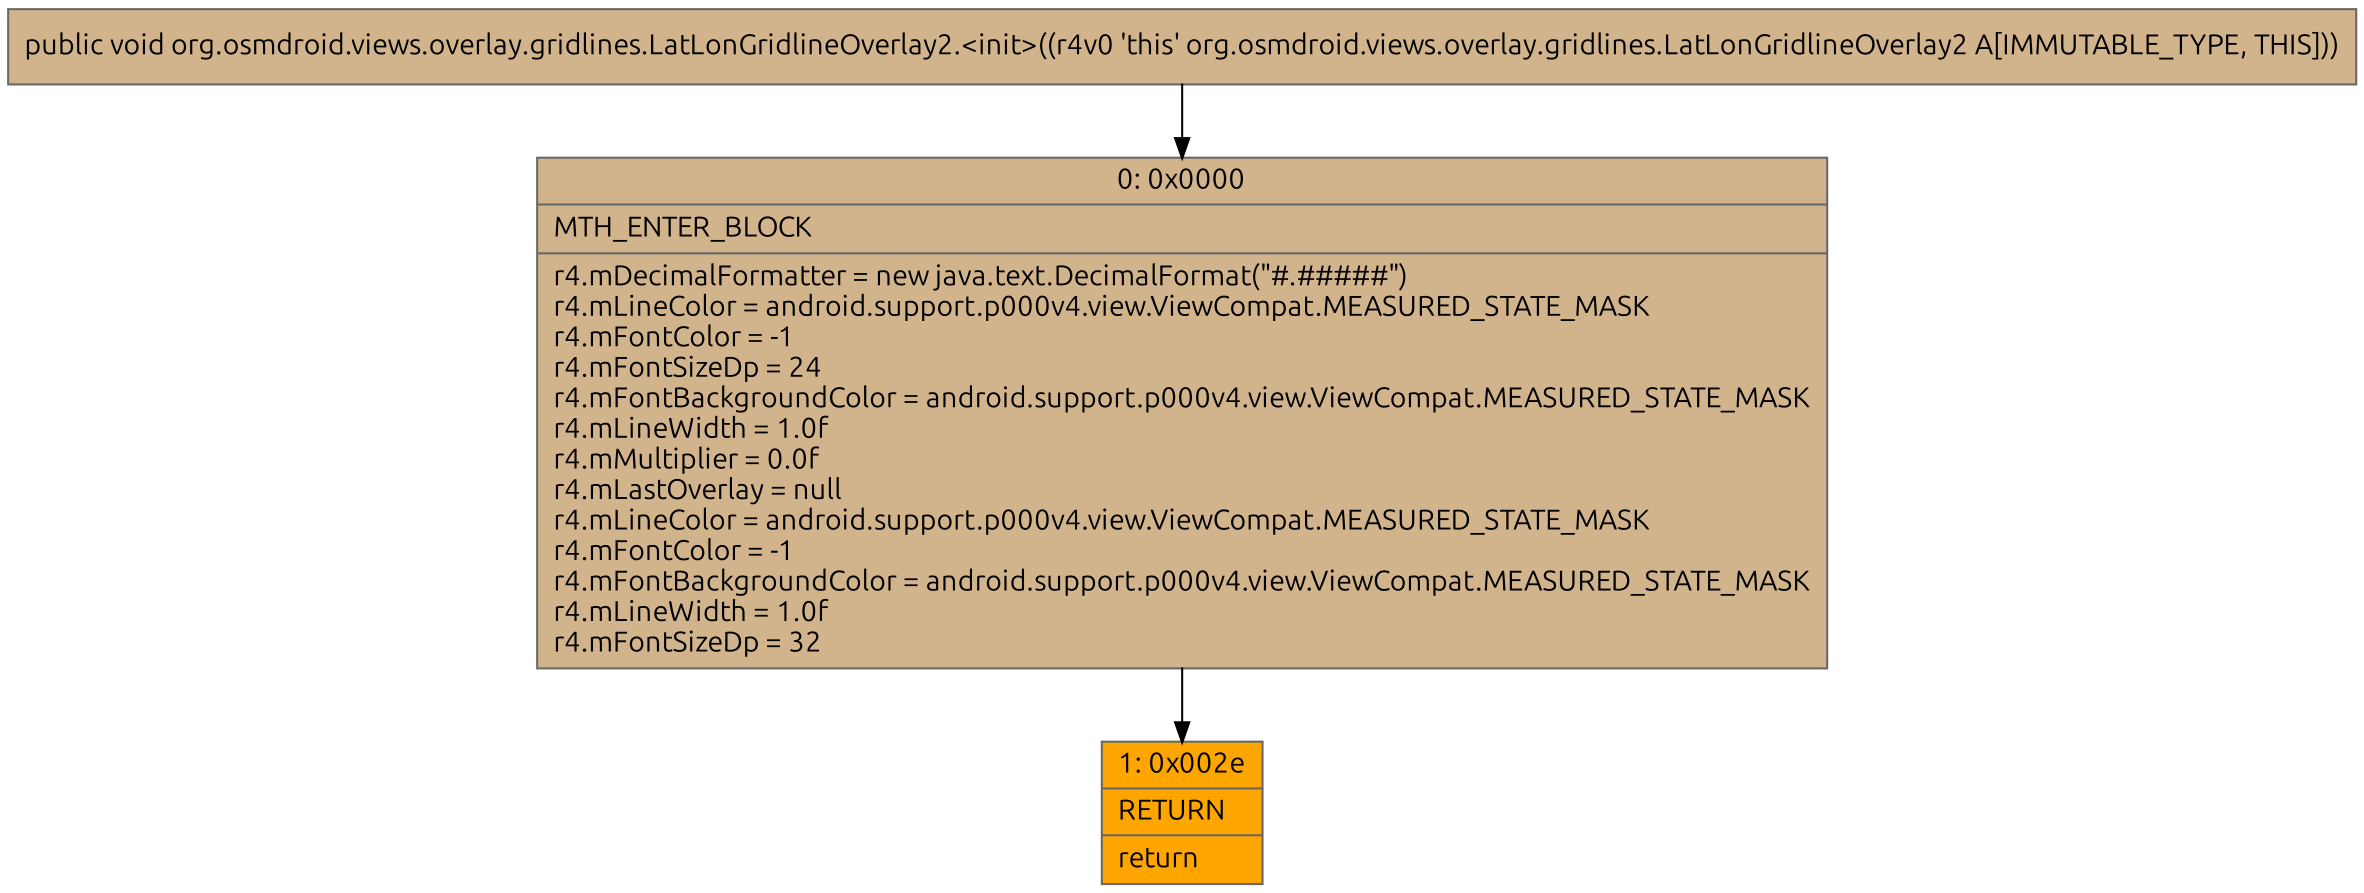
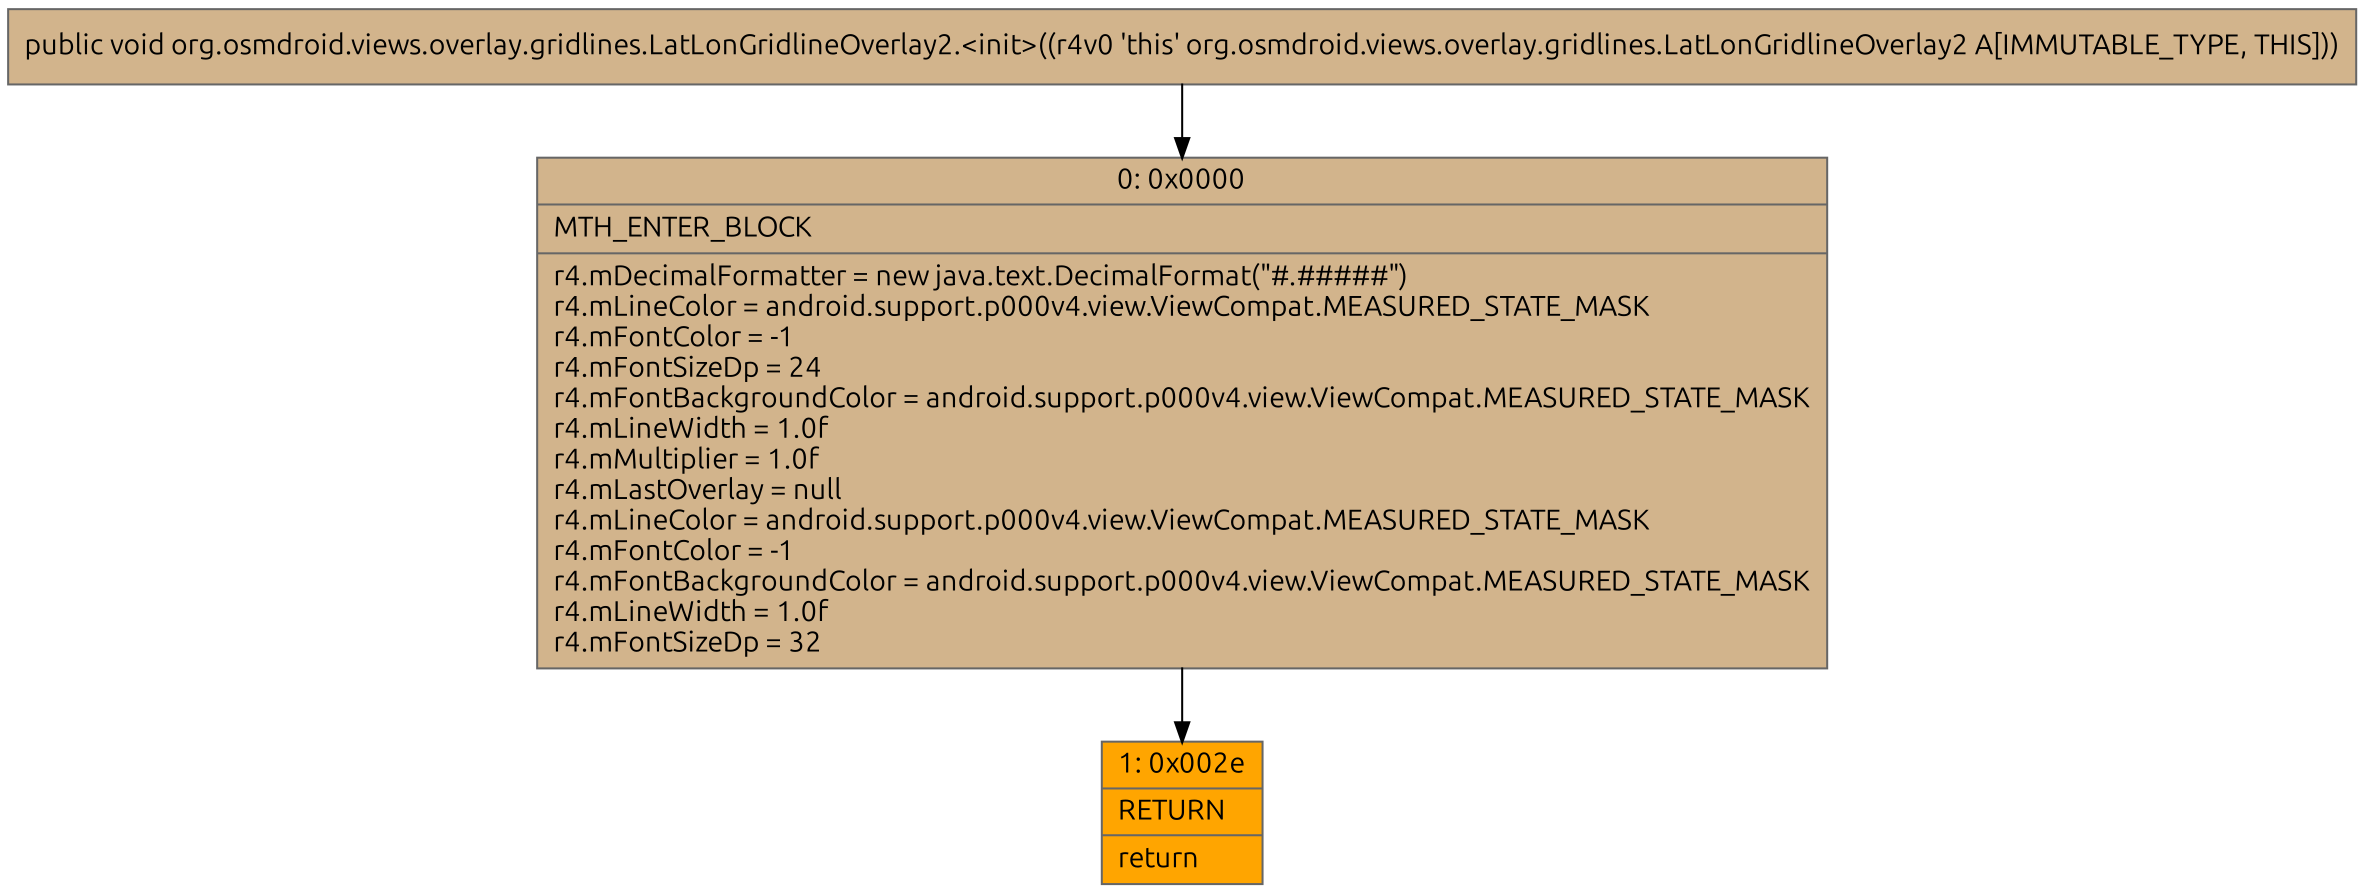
node "0: 0x0000": text "r4.mMultiplier = 0.0f" -> "r4.mMultiplier = 1.0f"
